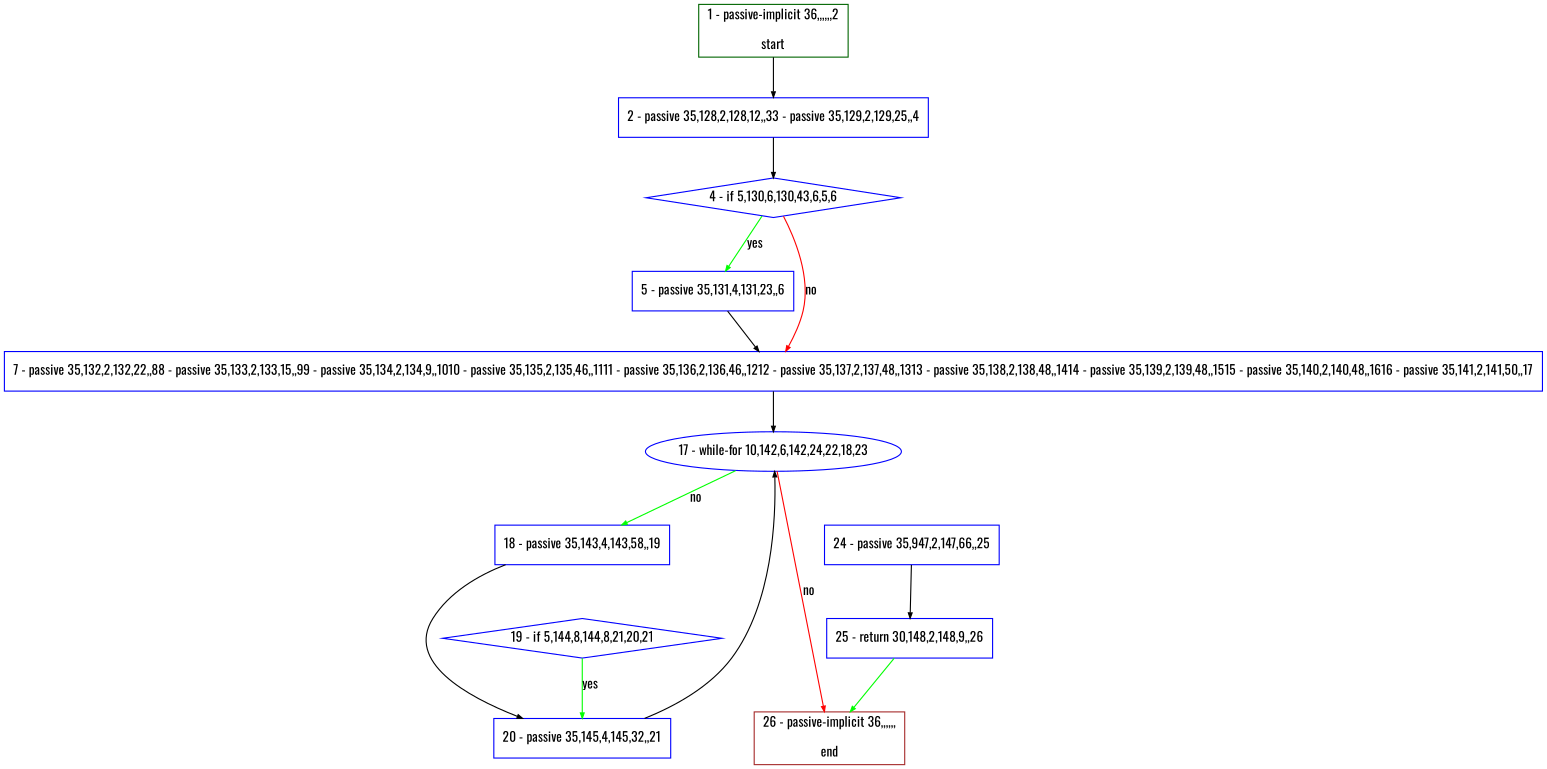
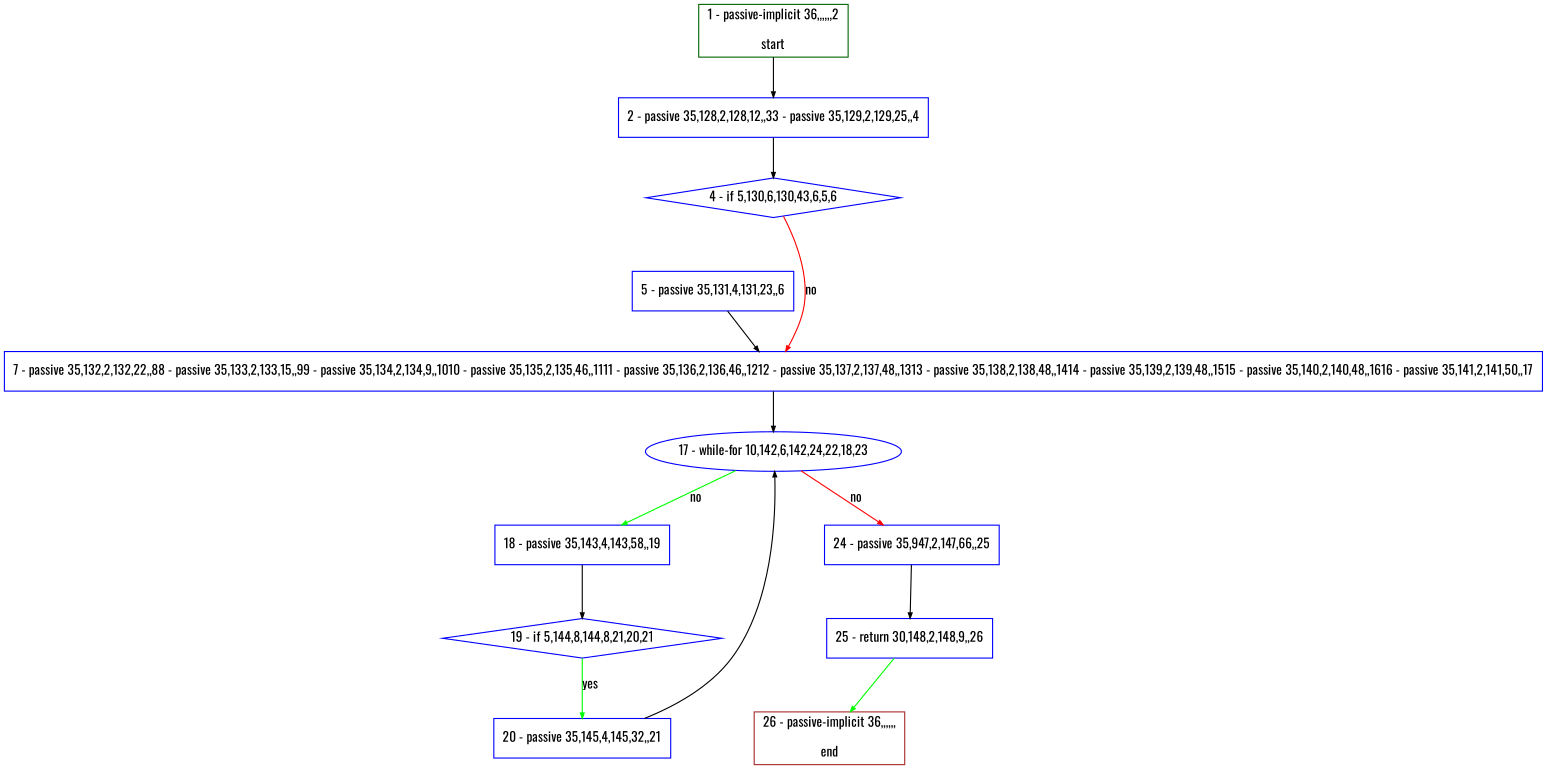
edge "4 - if 5,130,6,130,43,6,5,6" -> "5 - passive 35,131,4,131,23,,6": removed, label "yes"
edge "17 - while-for 10,142,6,142,24,22,18,23" -> "26 - passive-implicit 36,,,,,, end": now "17 - while-for 10,142,6,142,24,22,18,23" -> "24 - passive 35,947,2,147,66,,25"
edge "18 - passive 35,143,4,143,58,,19" -> "20 - passive 35,145,4,145,32,,21": now "18 - passive 35,143,4,143,58,,19" -> "19 - if 5,144,8,144,8,21,20,21"
